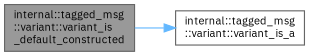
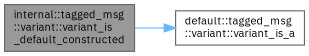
node "internal::tagged_msg ::variant::variant_is_a": label "internal::tagged_msg ::variant::variant_is_a" -> "default::tagged_msg ::variant::variant_is_a"
